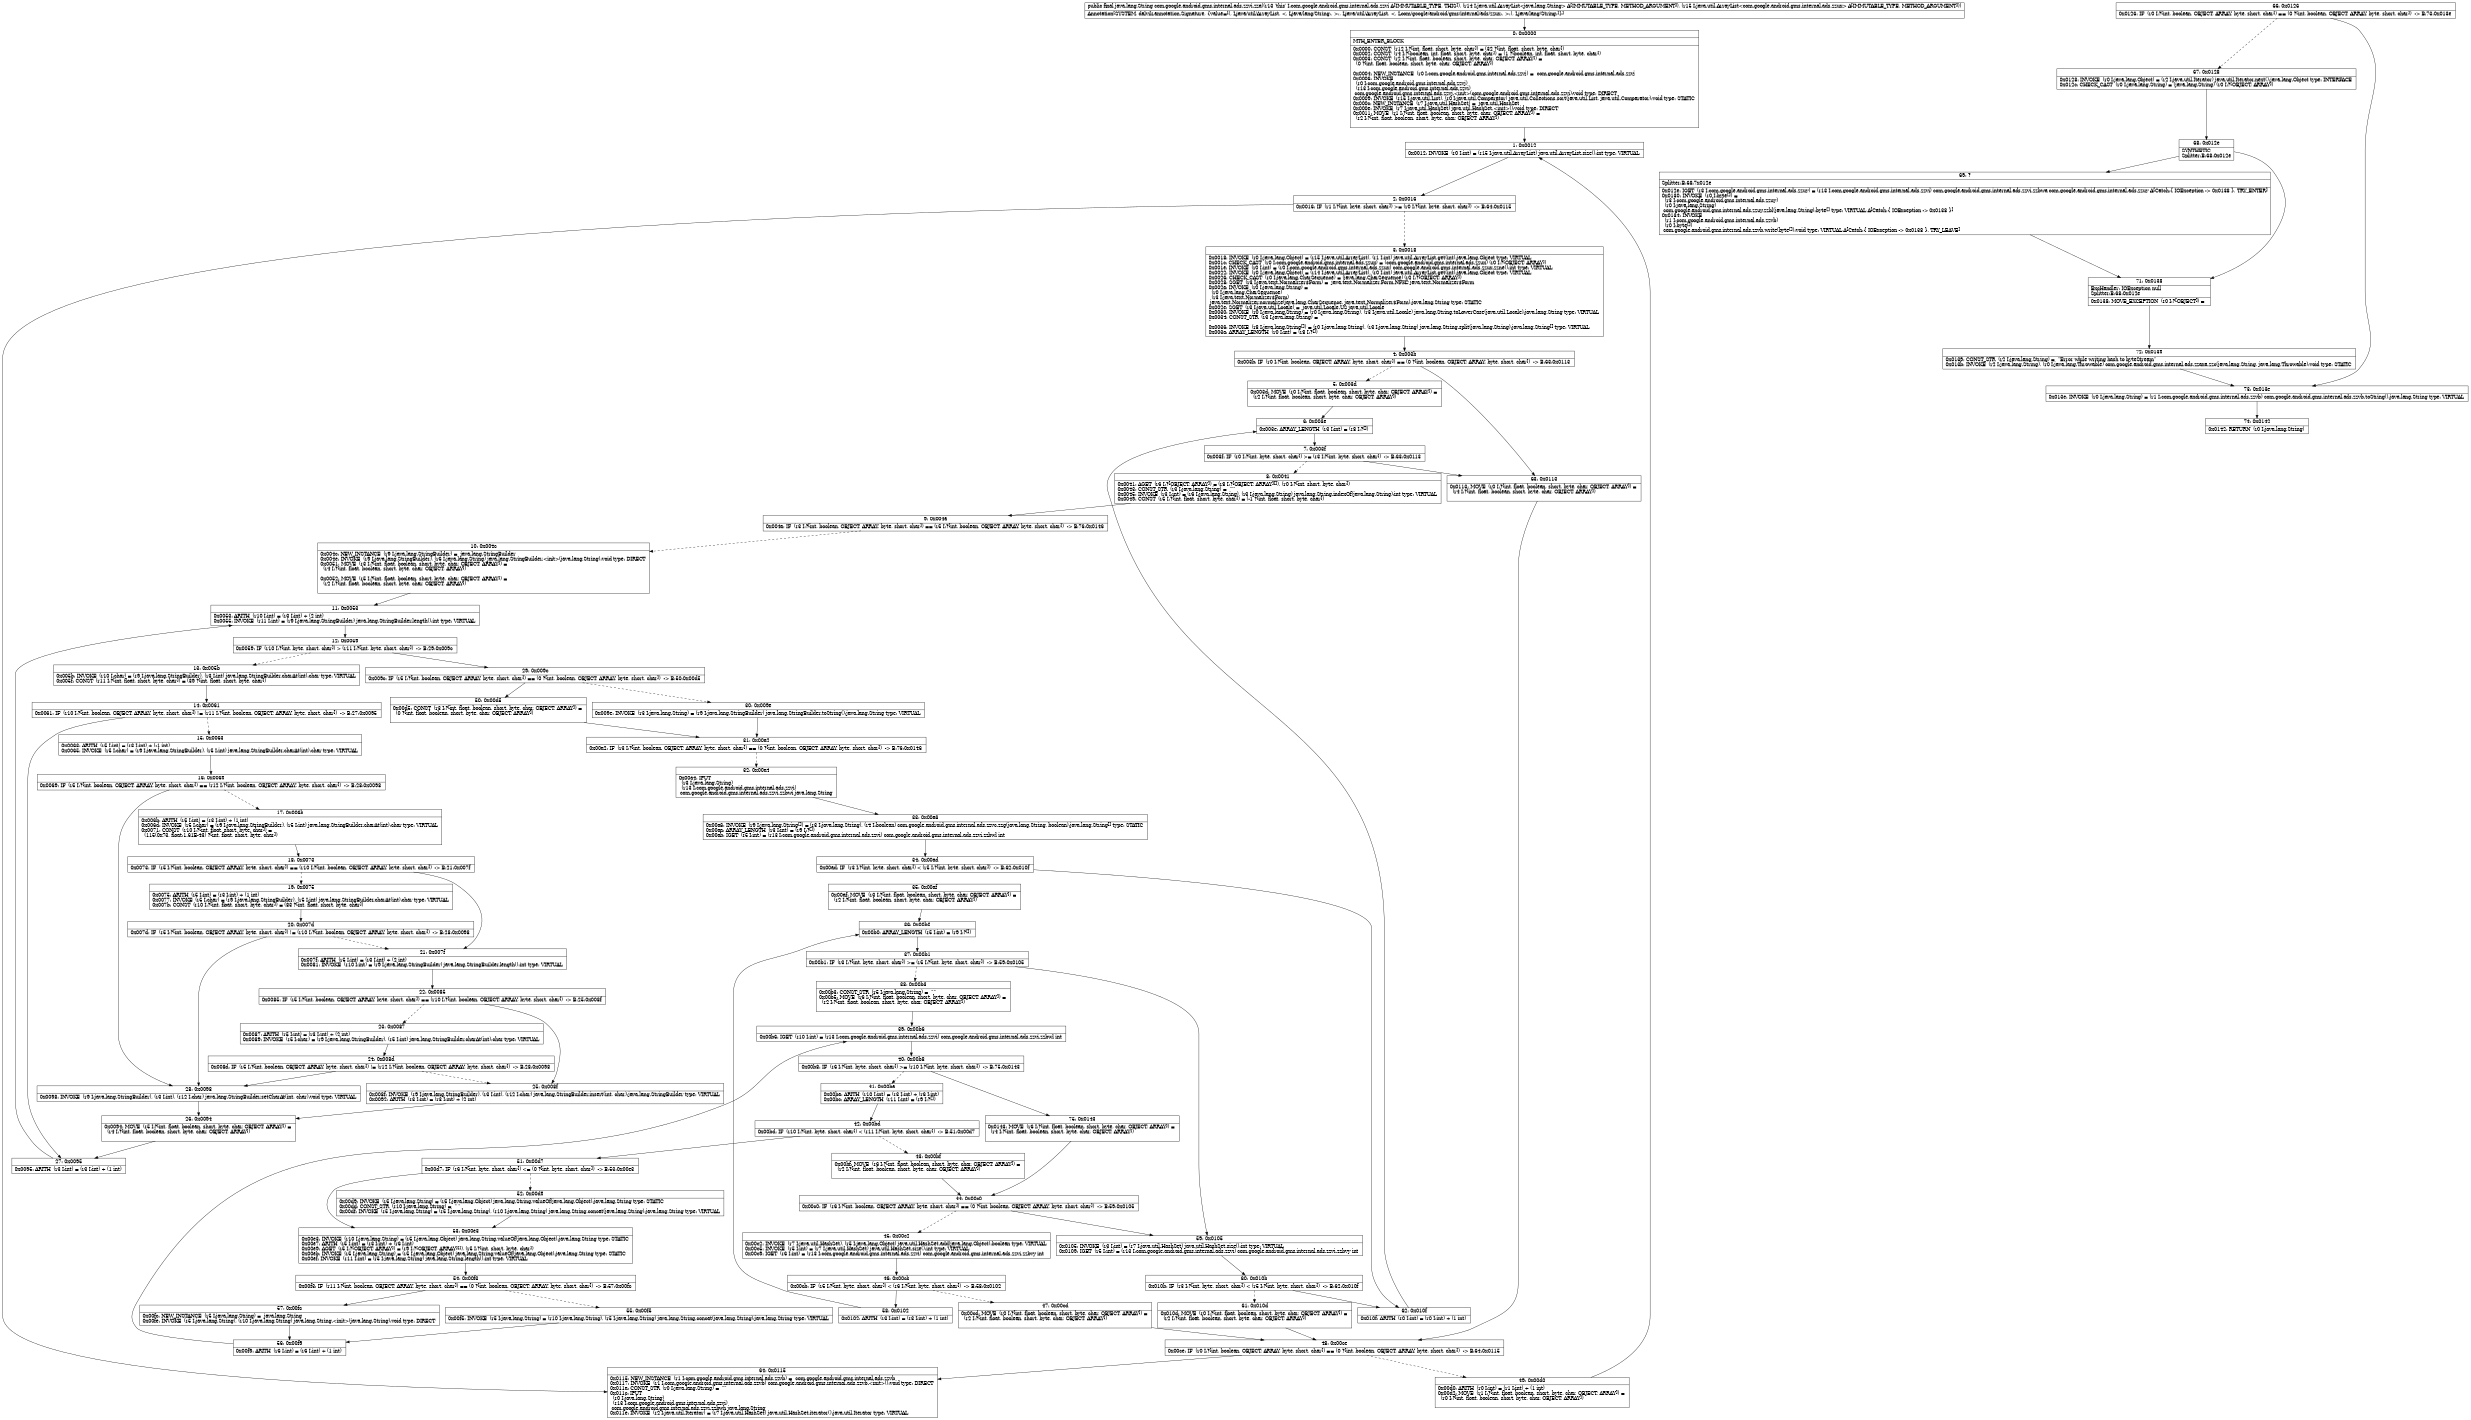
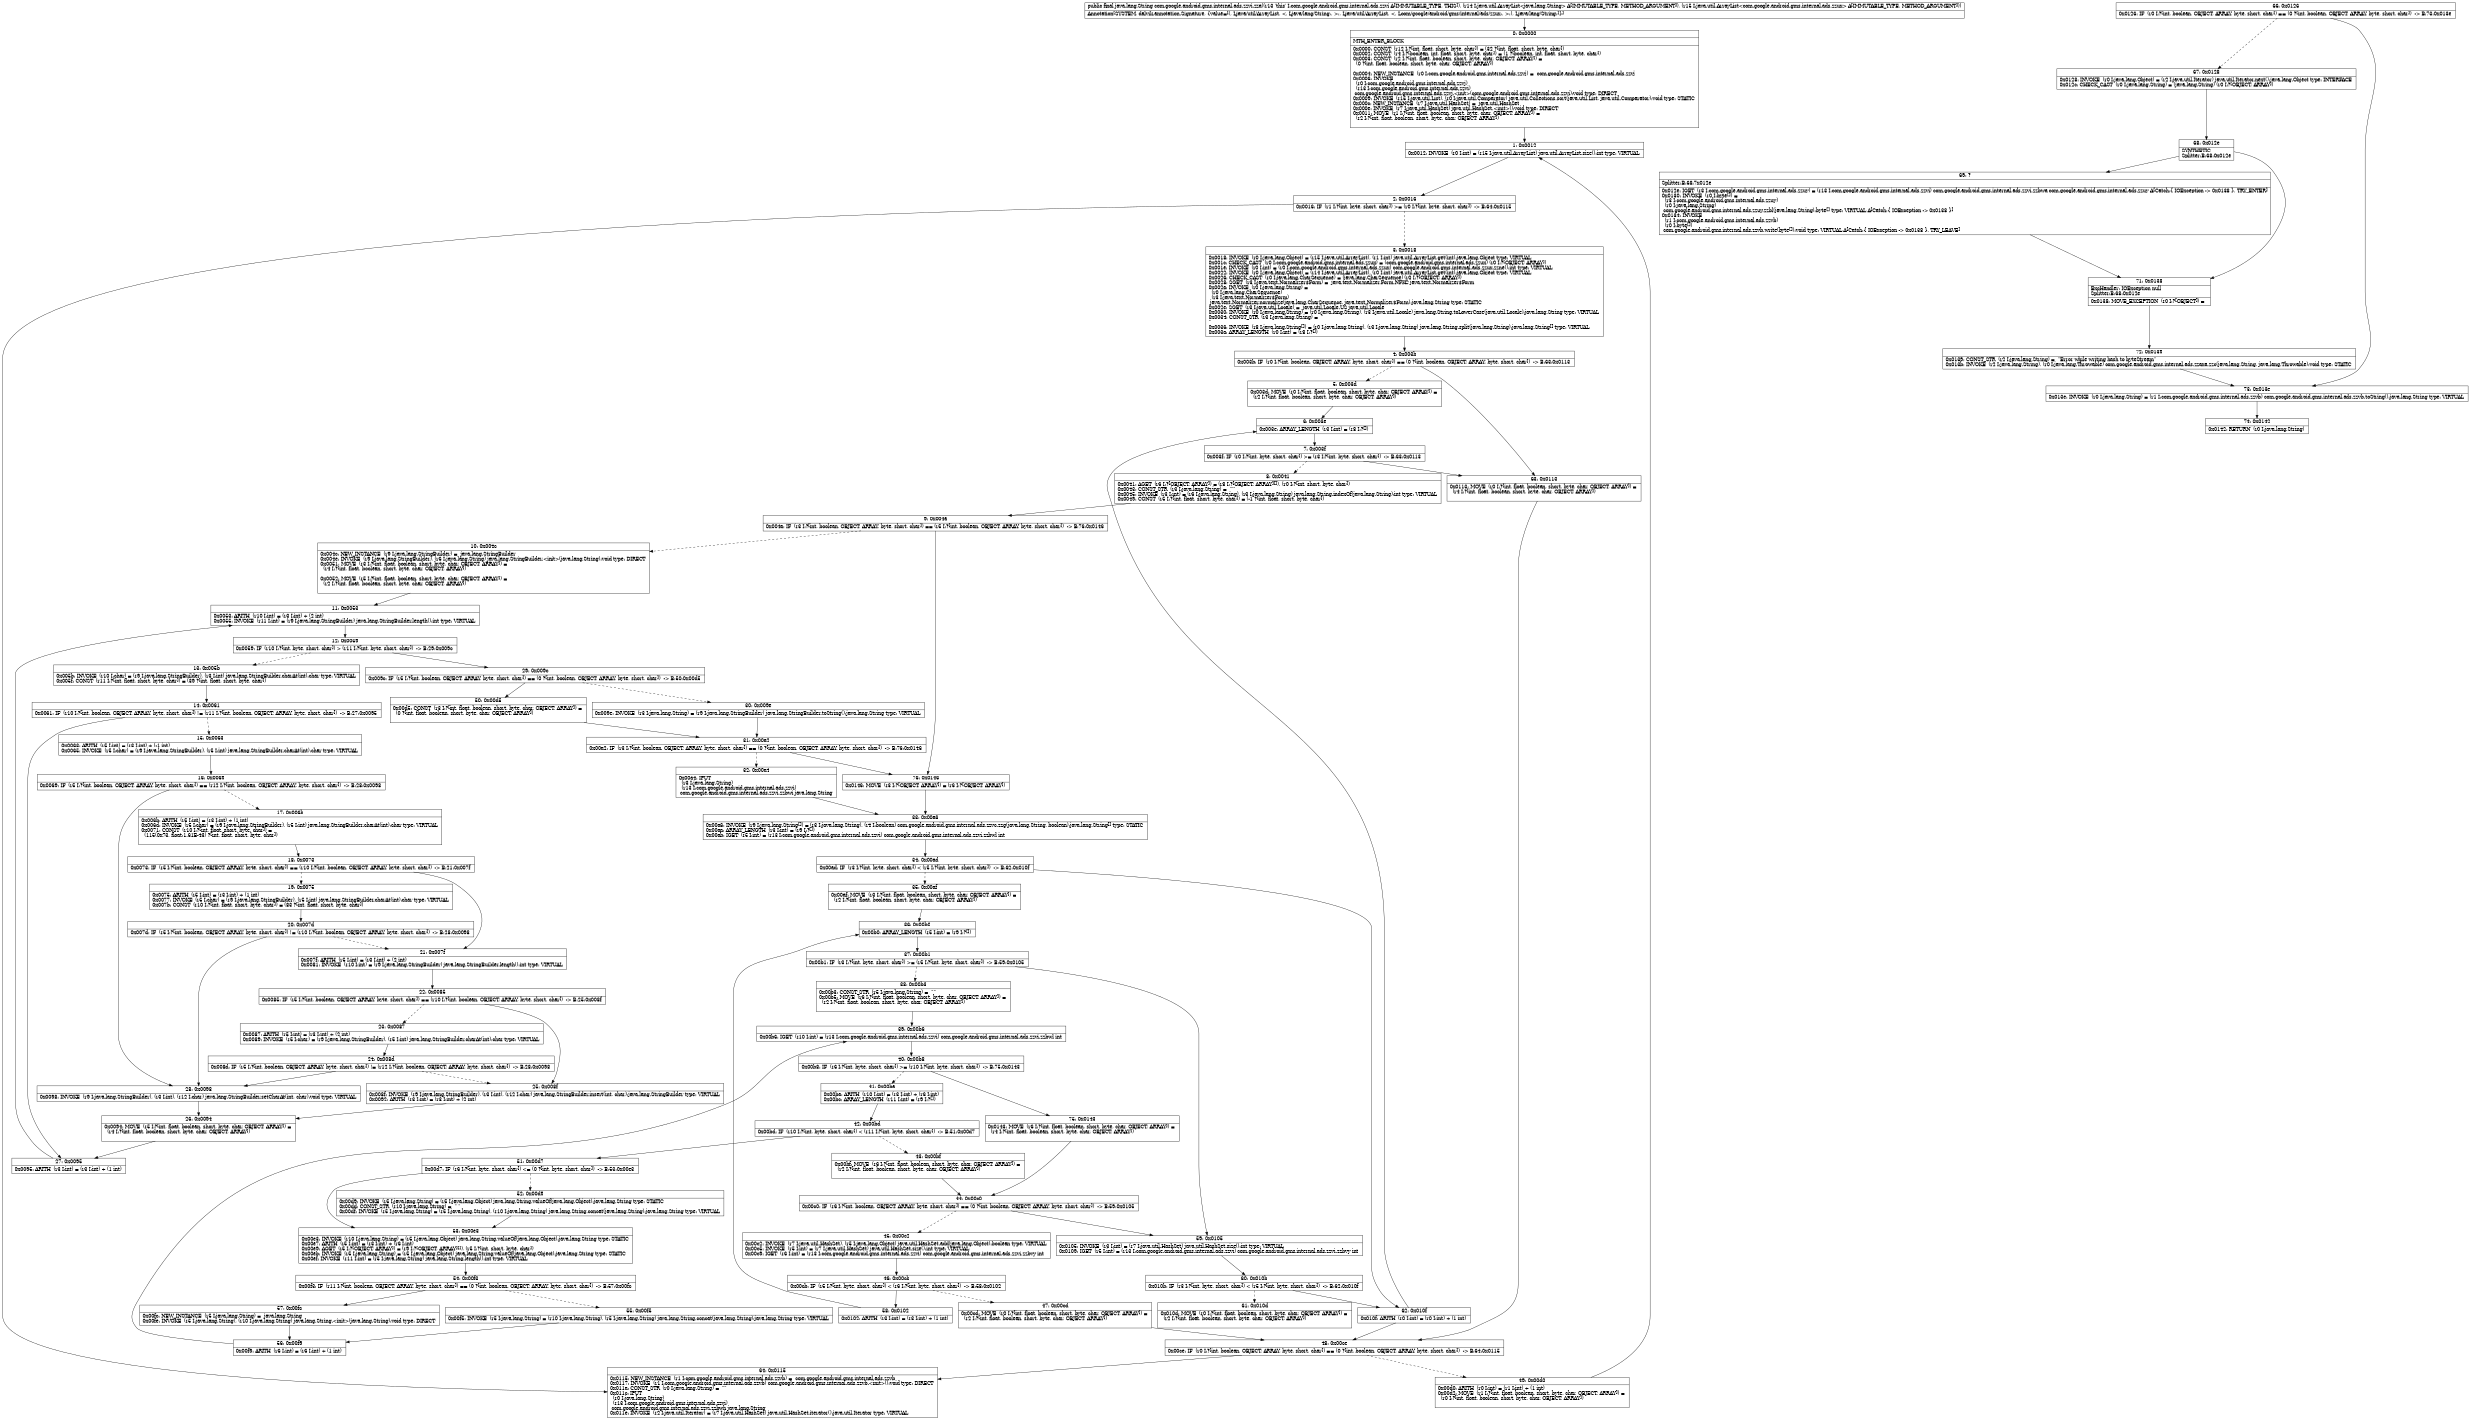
node "76: 0x0146": added
edge "34: 0x00ad" -> "35: 0x00af": added
edge "61: 0x010d" -> "48: 0x00ce": now "62: 0x010f" -> "48: 0x00ce"
